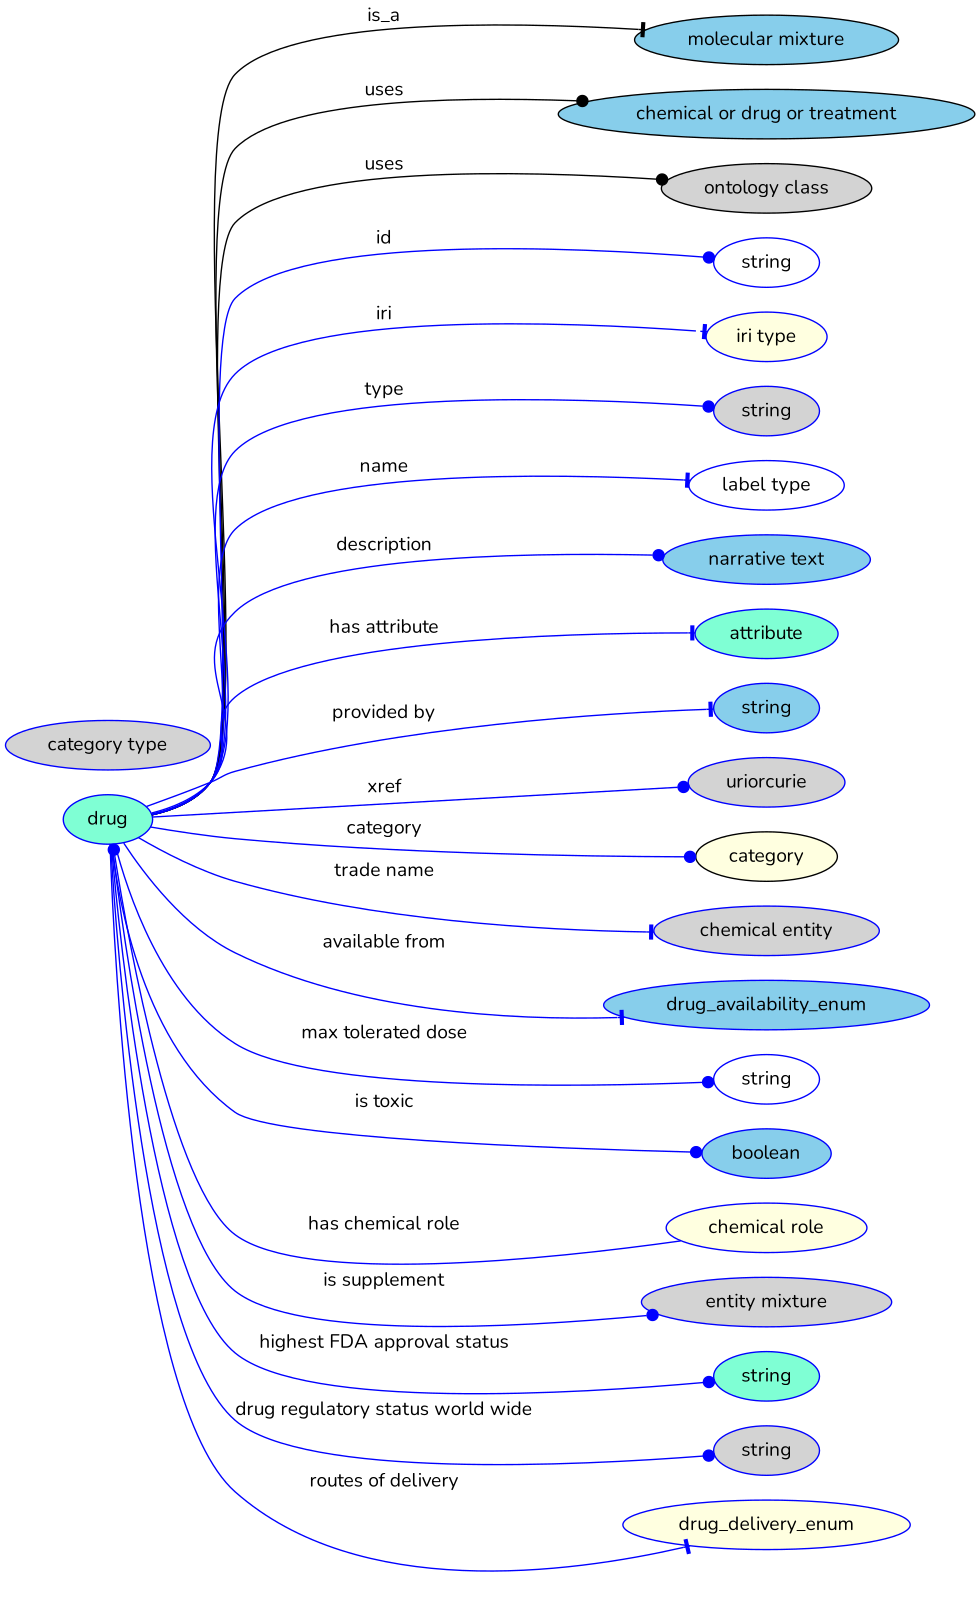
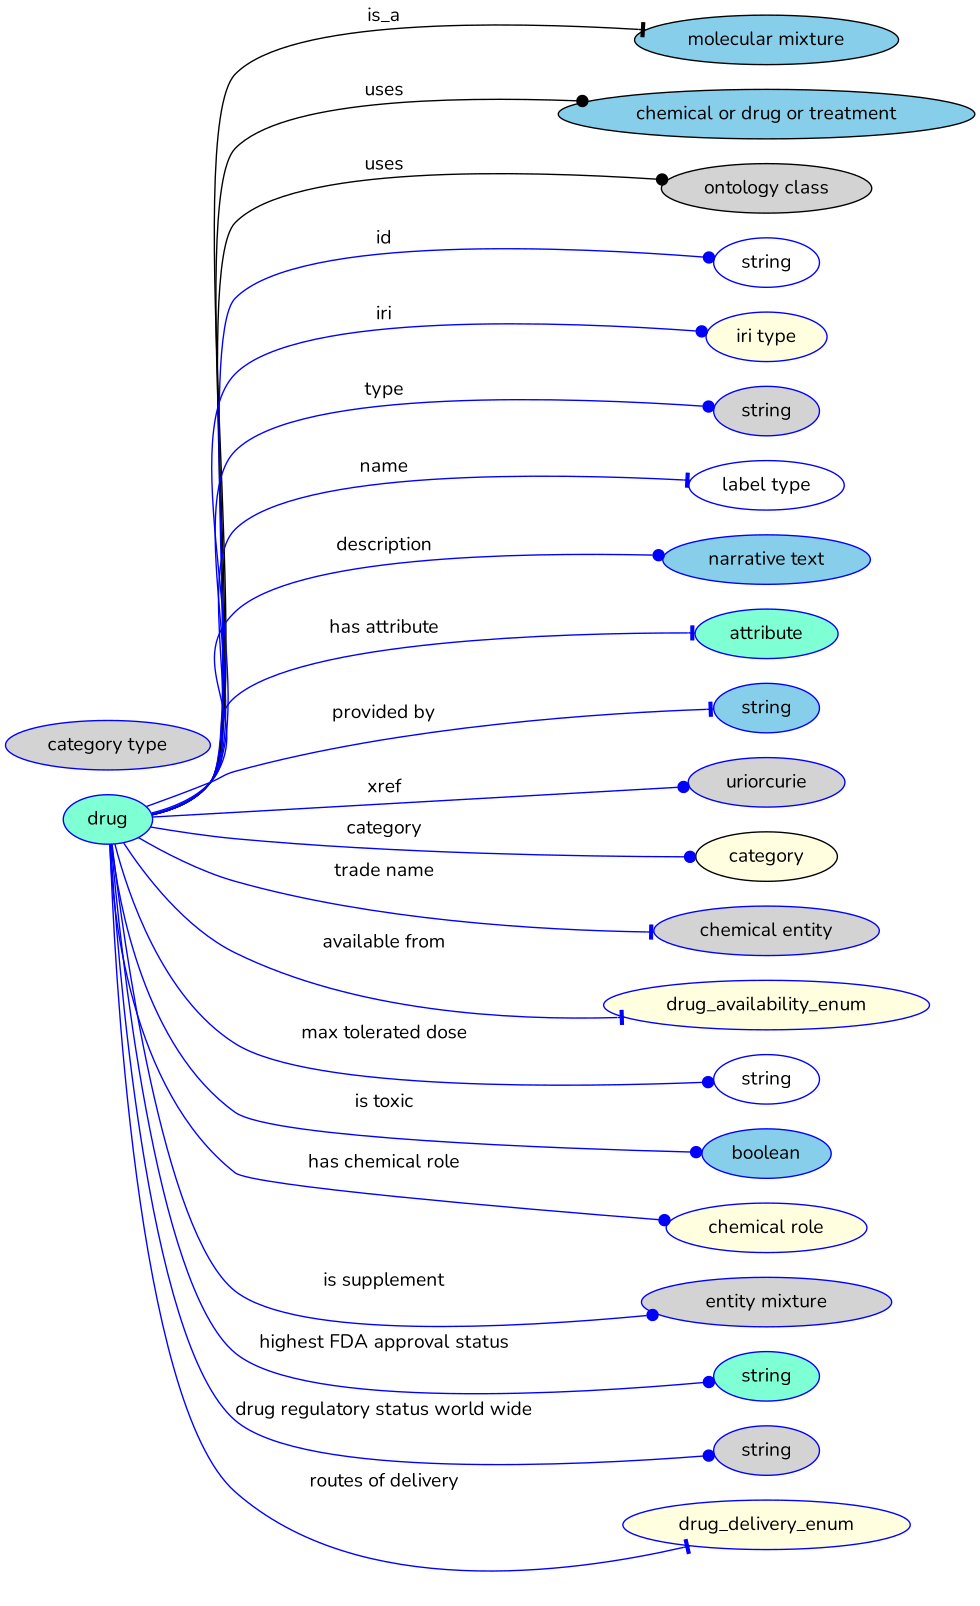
edge "drug" -> "iri type": arrowhead tee -> dot
node "drug_availability_enum": fillcolor skyblue -> lightyellow
edge "chemical role" -> "drug": reversed
